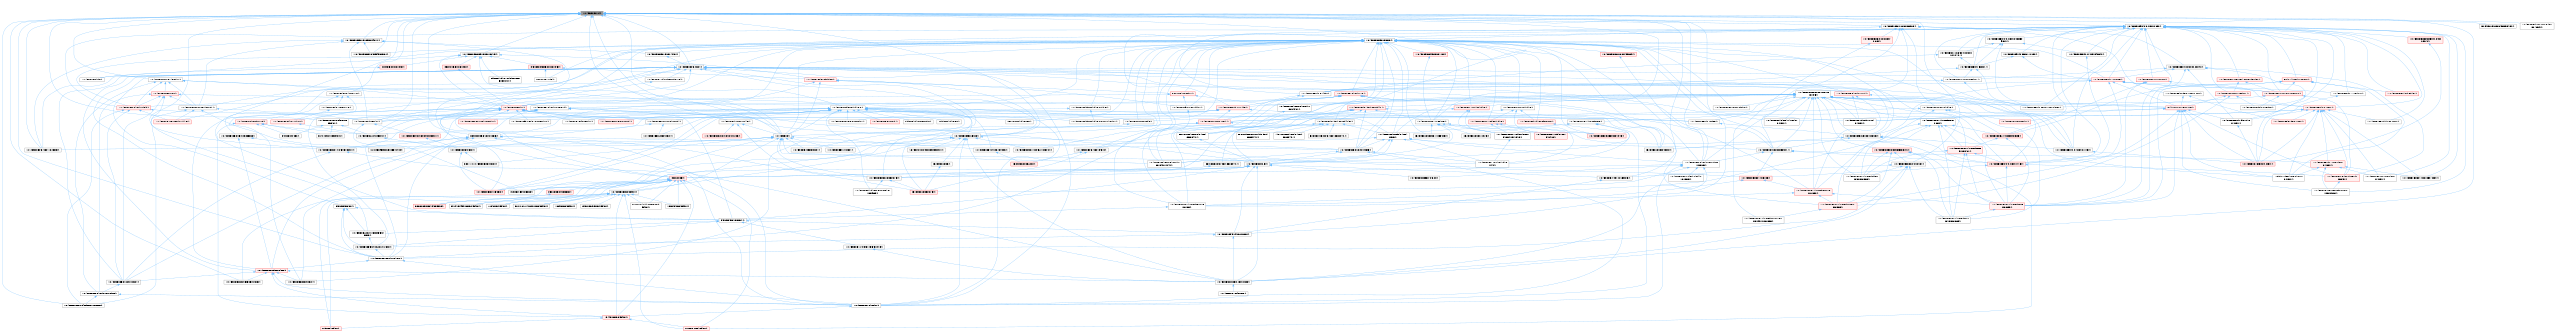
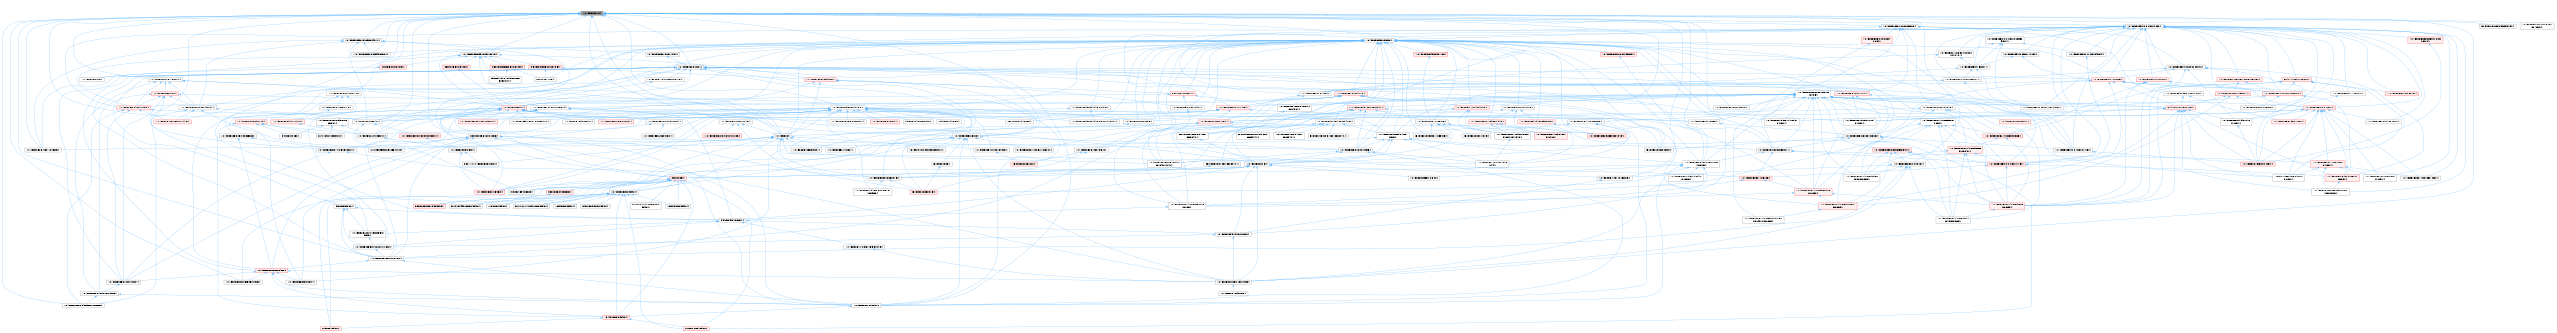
node "ISequenceDataEventHandler.h": added
